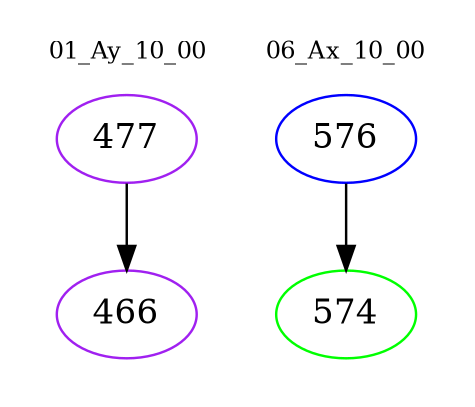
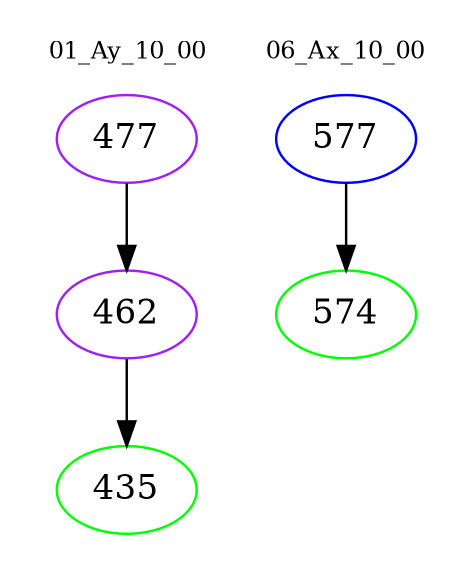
node "576": label "576" -> "577"
node "466": label "466" -> "462"
node "435": added
